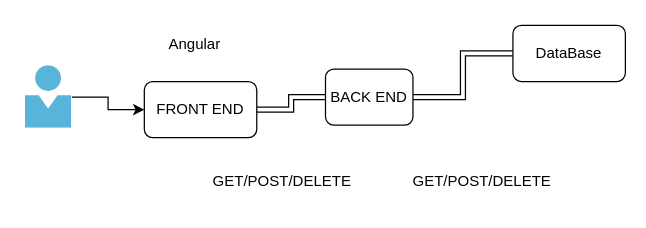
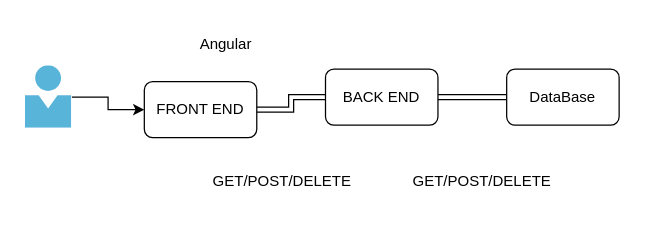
node "Angular": moved (194, 44) -> (226, 44)
node "DataBase": moved (569, 53) -> (563, 97)
node "BACK END": size 88x56 -> 113x56
